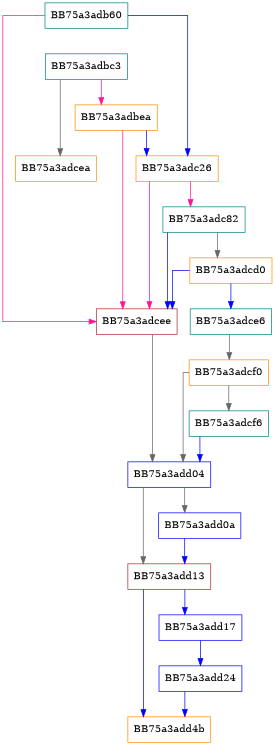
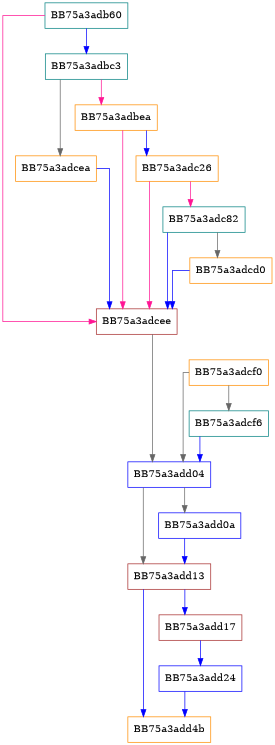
edge "BB75a3adb60" -> "BB75a3adc26": now "BB75a3adb60" -> "BB75a3adbc3"
edge "BB75a3adcea" -> "BB75a3adcee": added
node "BB75a3adce6": removed
node "BB75a3add17": color blue -> brown
